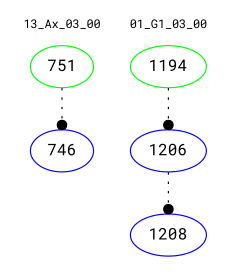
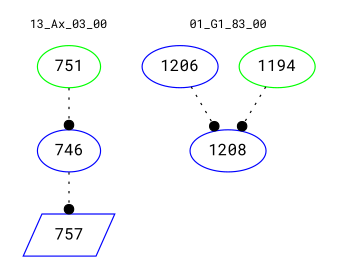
cluster "01_G1_03_00": label "01_G1_03_00" -> "01_G1_83_00"
edge "1194" -> "1206": now "1194" -> "1208"
node "757": added
